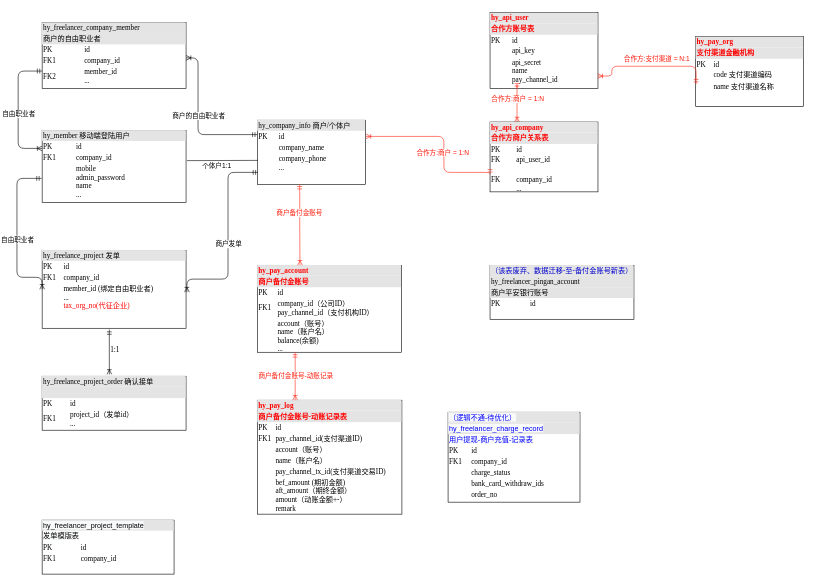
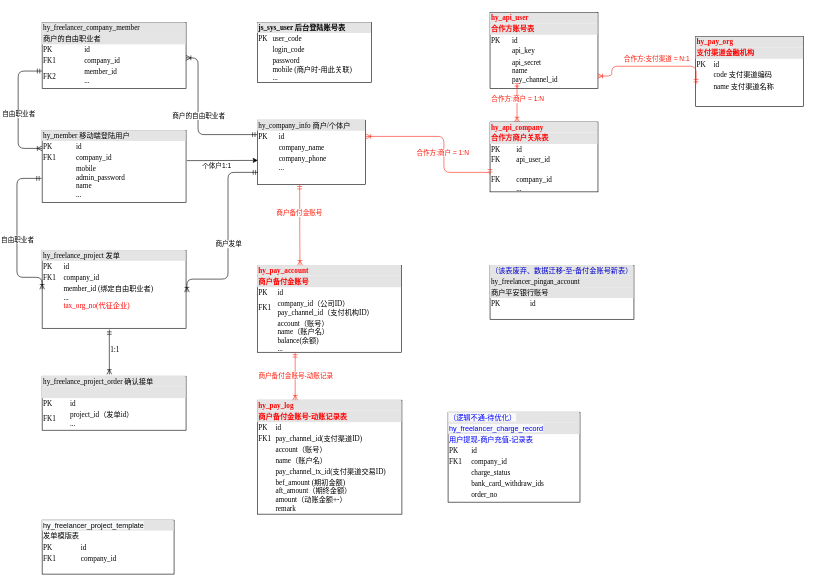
node "js_sys_user 后台登陆账号表 PK user_code login_code password mobile (商户时-用此关联) ...": added
edge "hy_company_info 商户/个体户 PK id company_name company_phone ..." -- "hy_member 移动端登陆用户 PK id FK1 company_id mobile admin_password name ...": arrowhead none -> classic
